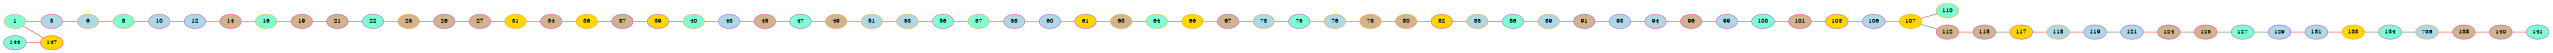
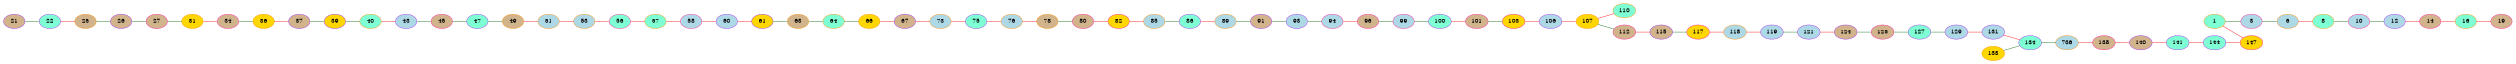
edge "19" -- "21": removed
node "80": color darkorange -> deeppink
edge "131" -- "133": now "131" -- "134"
edge "141" -- "144": added
